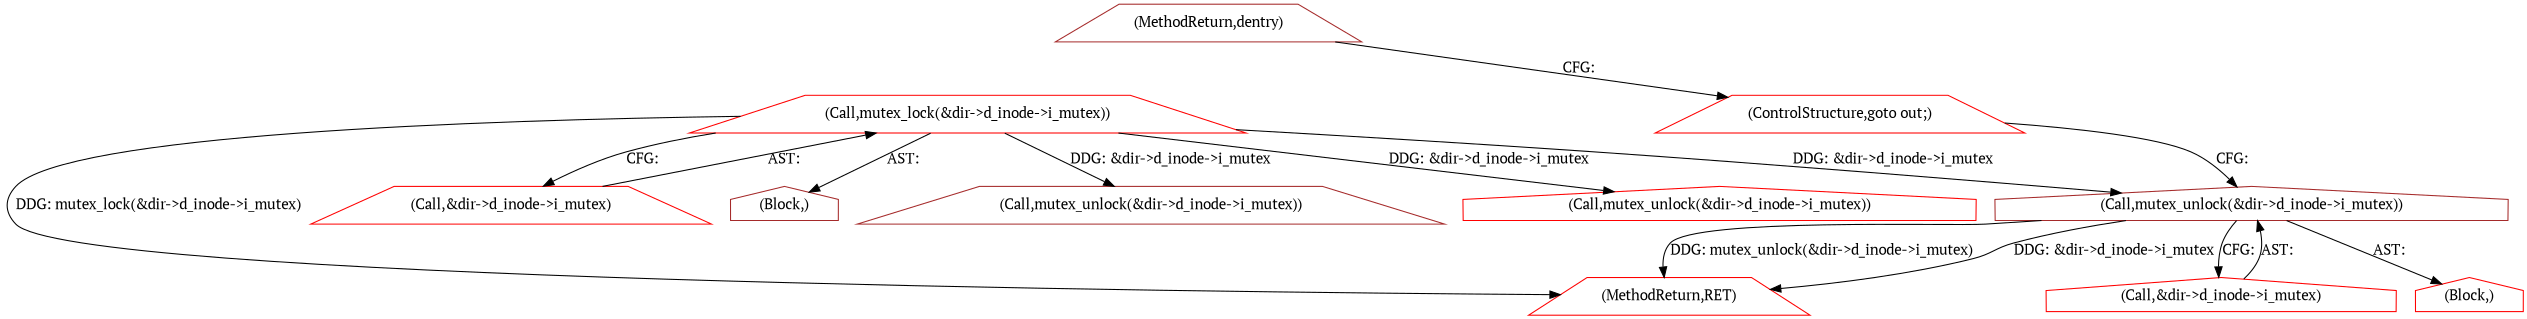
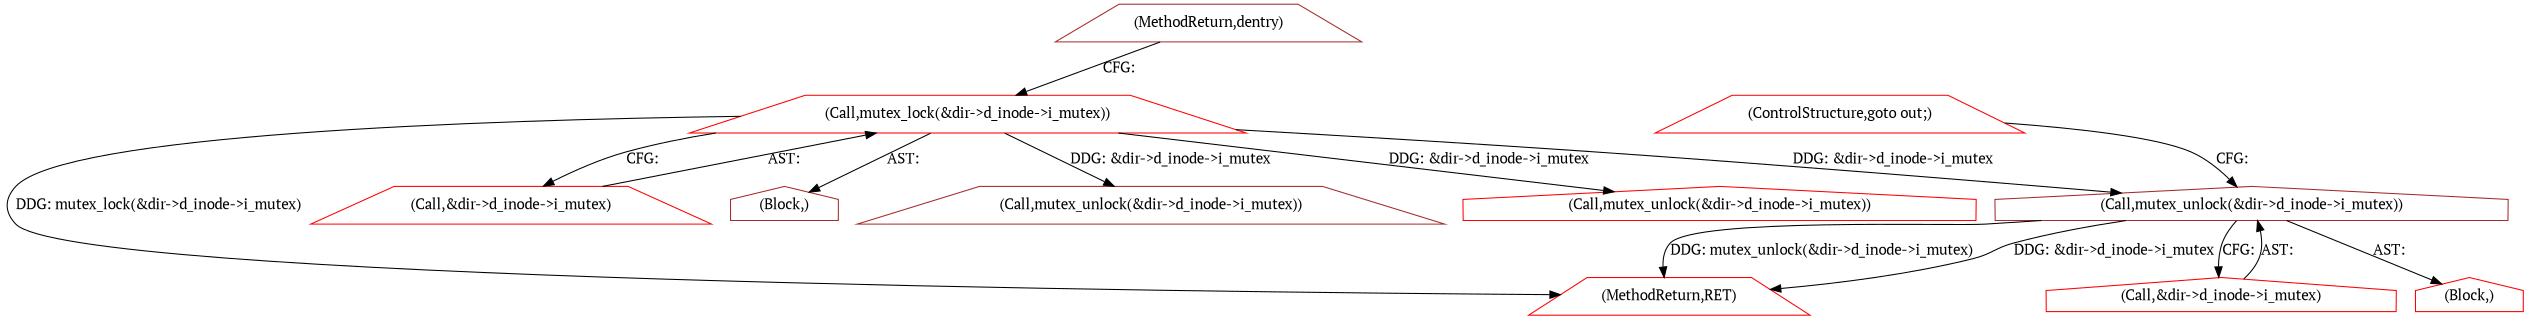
edge "(MethodReturn,dentry)" -> "(ControlStructure,goto out;)": now "(MethodReturn,dentry)" -> "(Call,mutex_lock(&dir->d_inode->i_mutex))"
